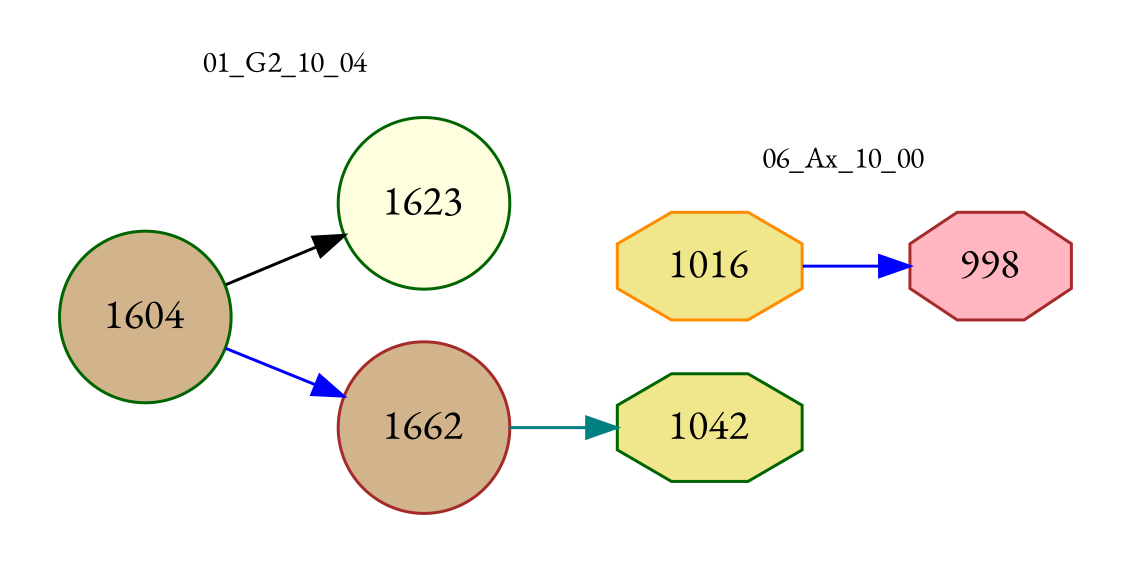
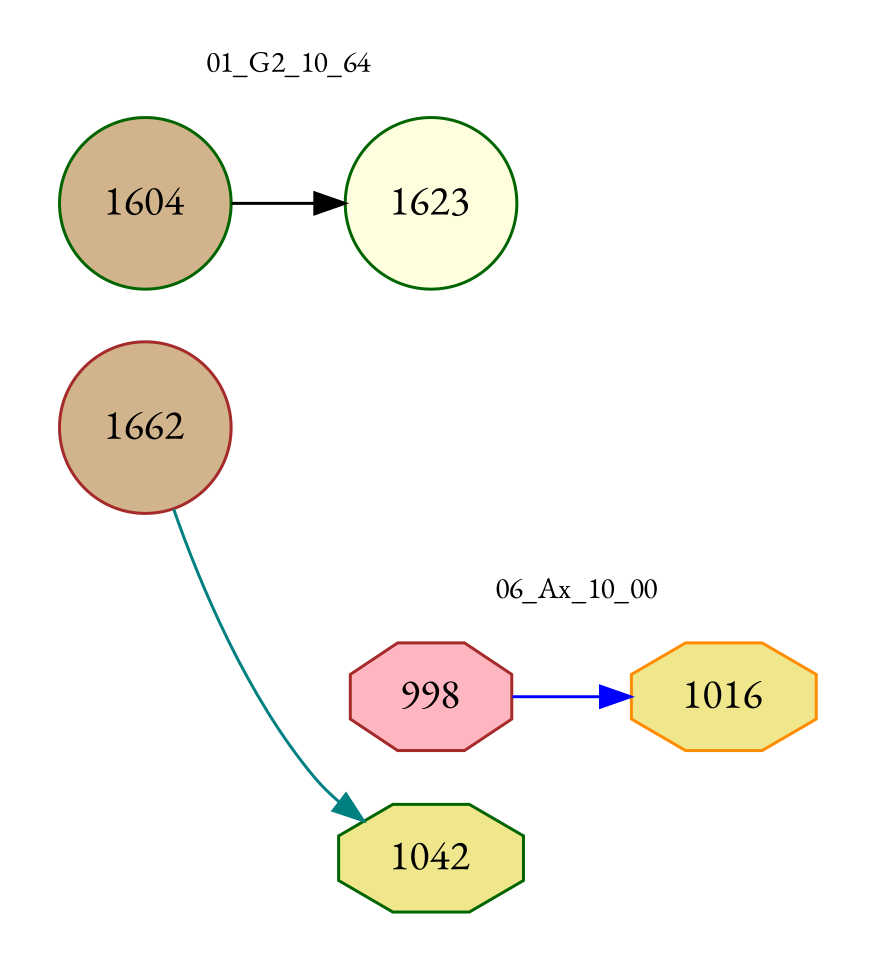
cluster "01_G2_10_04": label "01_G2_10_04" -> "01_G2_10_64"
edge "1016" -> "998": reversed
edge "1604" -> "1662": removed
